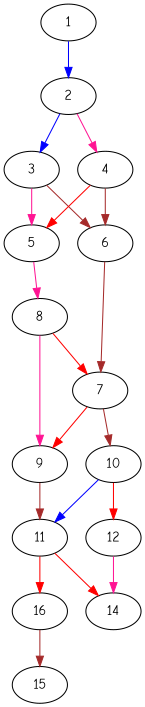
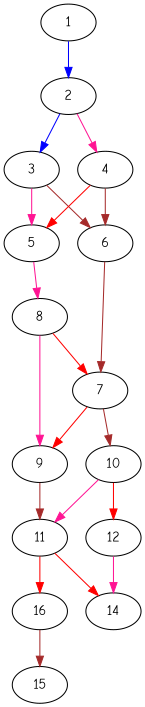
edge "10" -> "11": color blue -> deeppink
